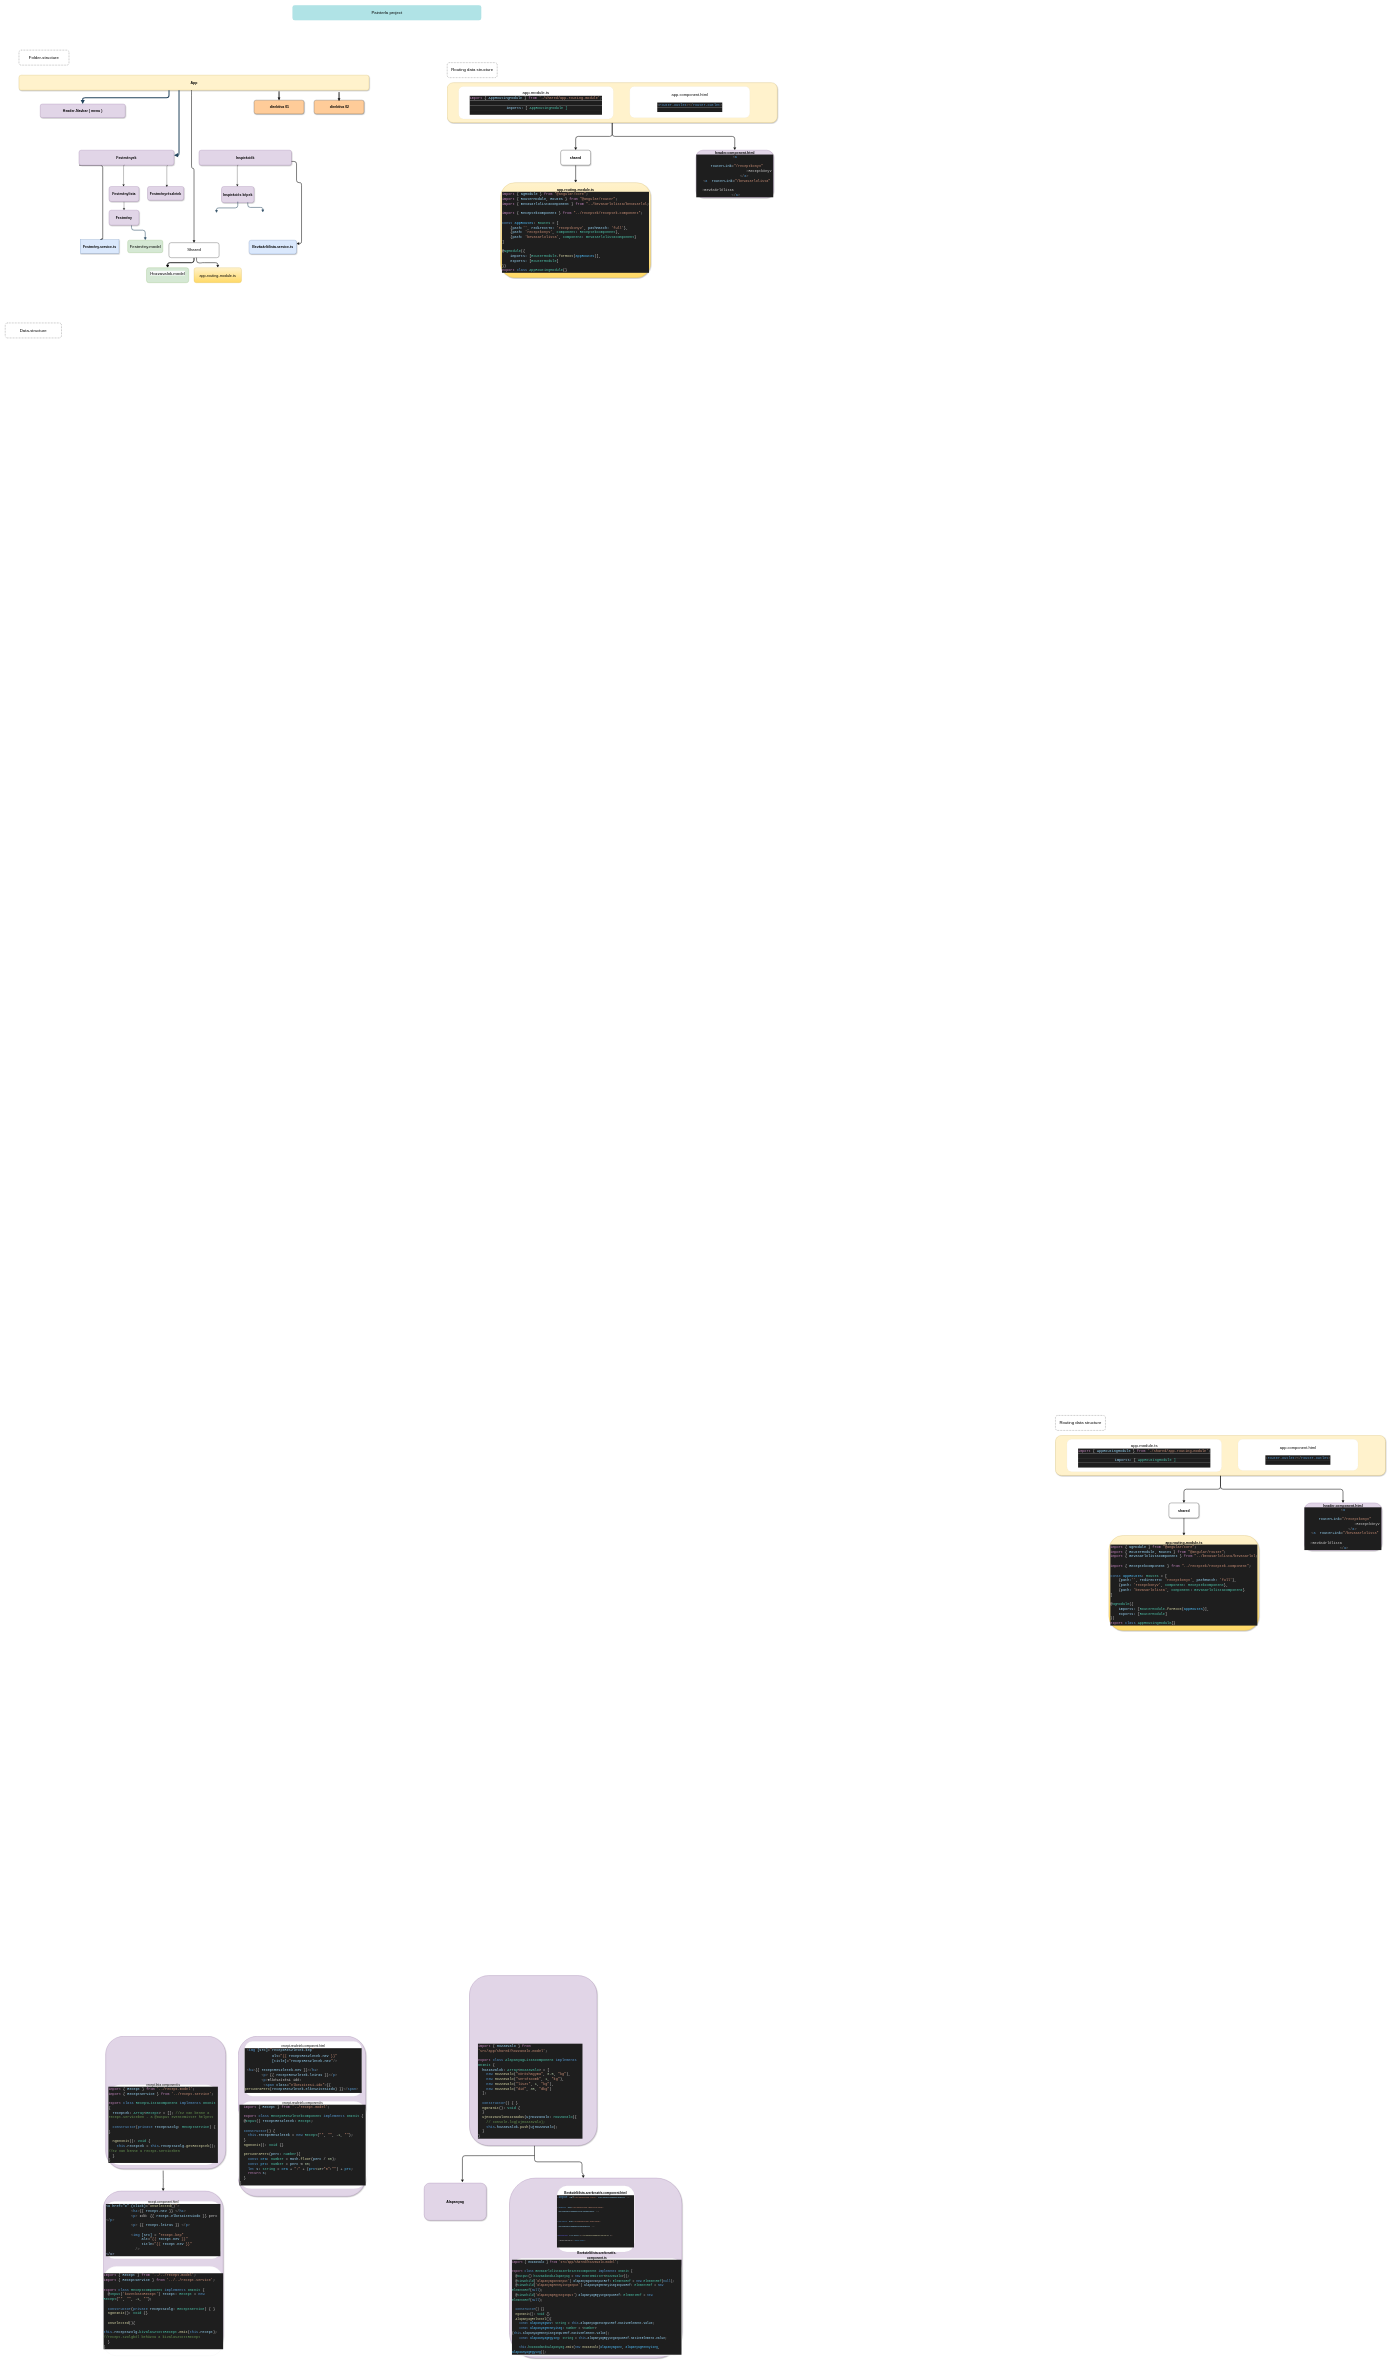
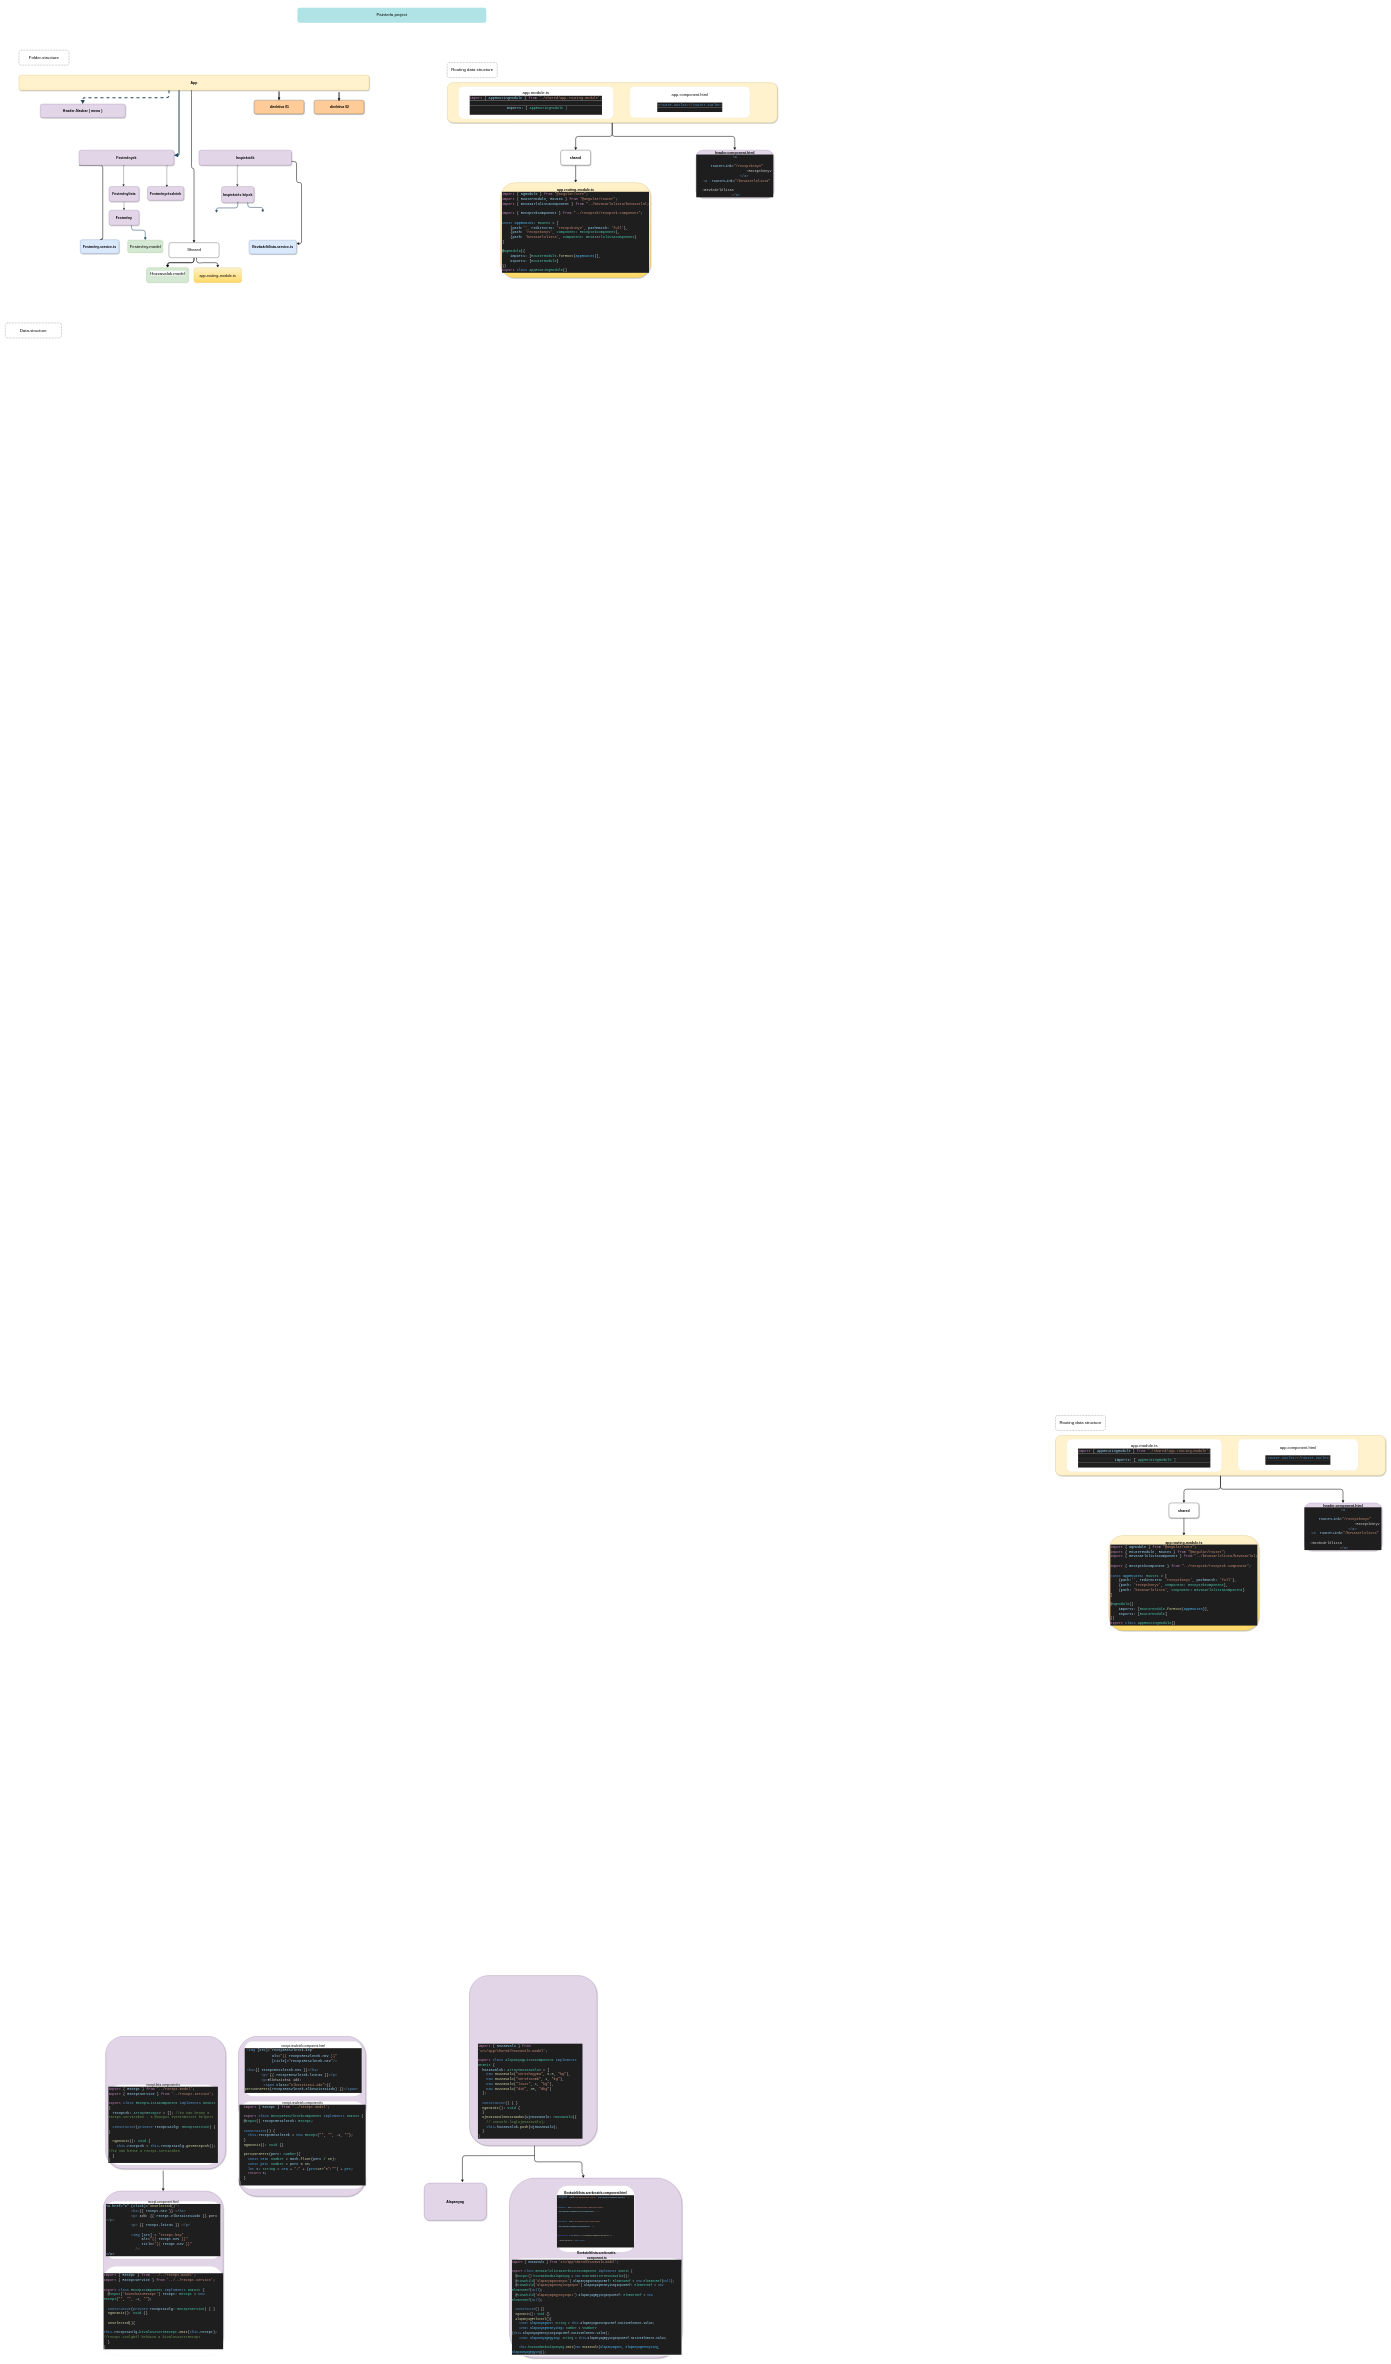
node "Painterla project": moved (387, 13) -> (392, 15)
edge "App" -> "Header-Navbar ( menu )": style solid -> dashed
node "Festmény.service.ts": shape rectangle -> rounded rectangle
